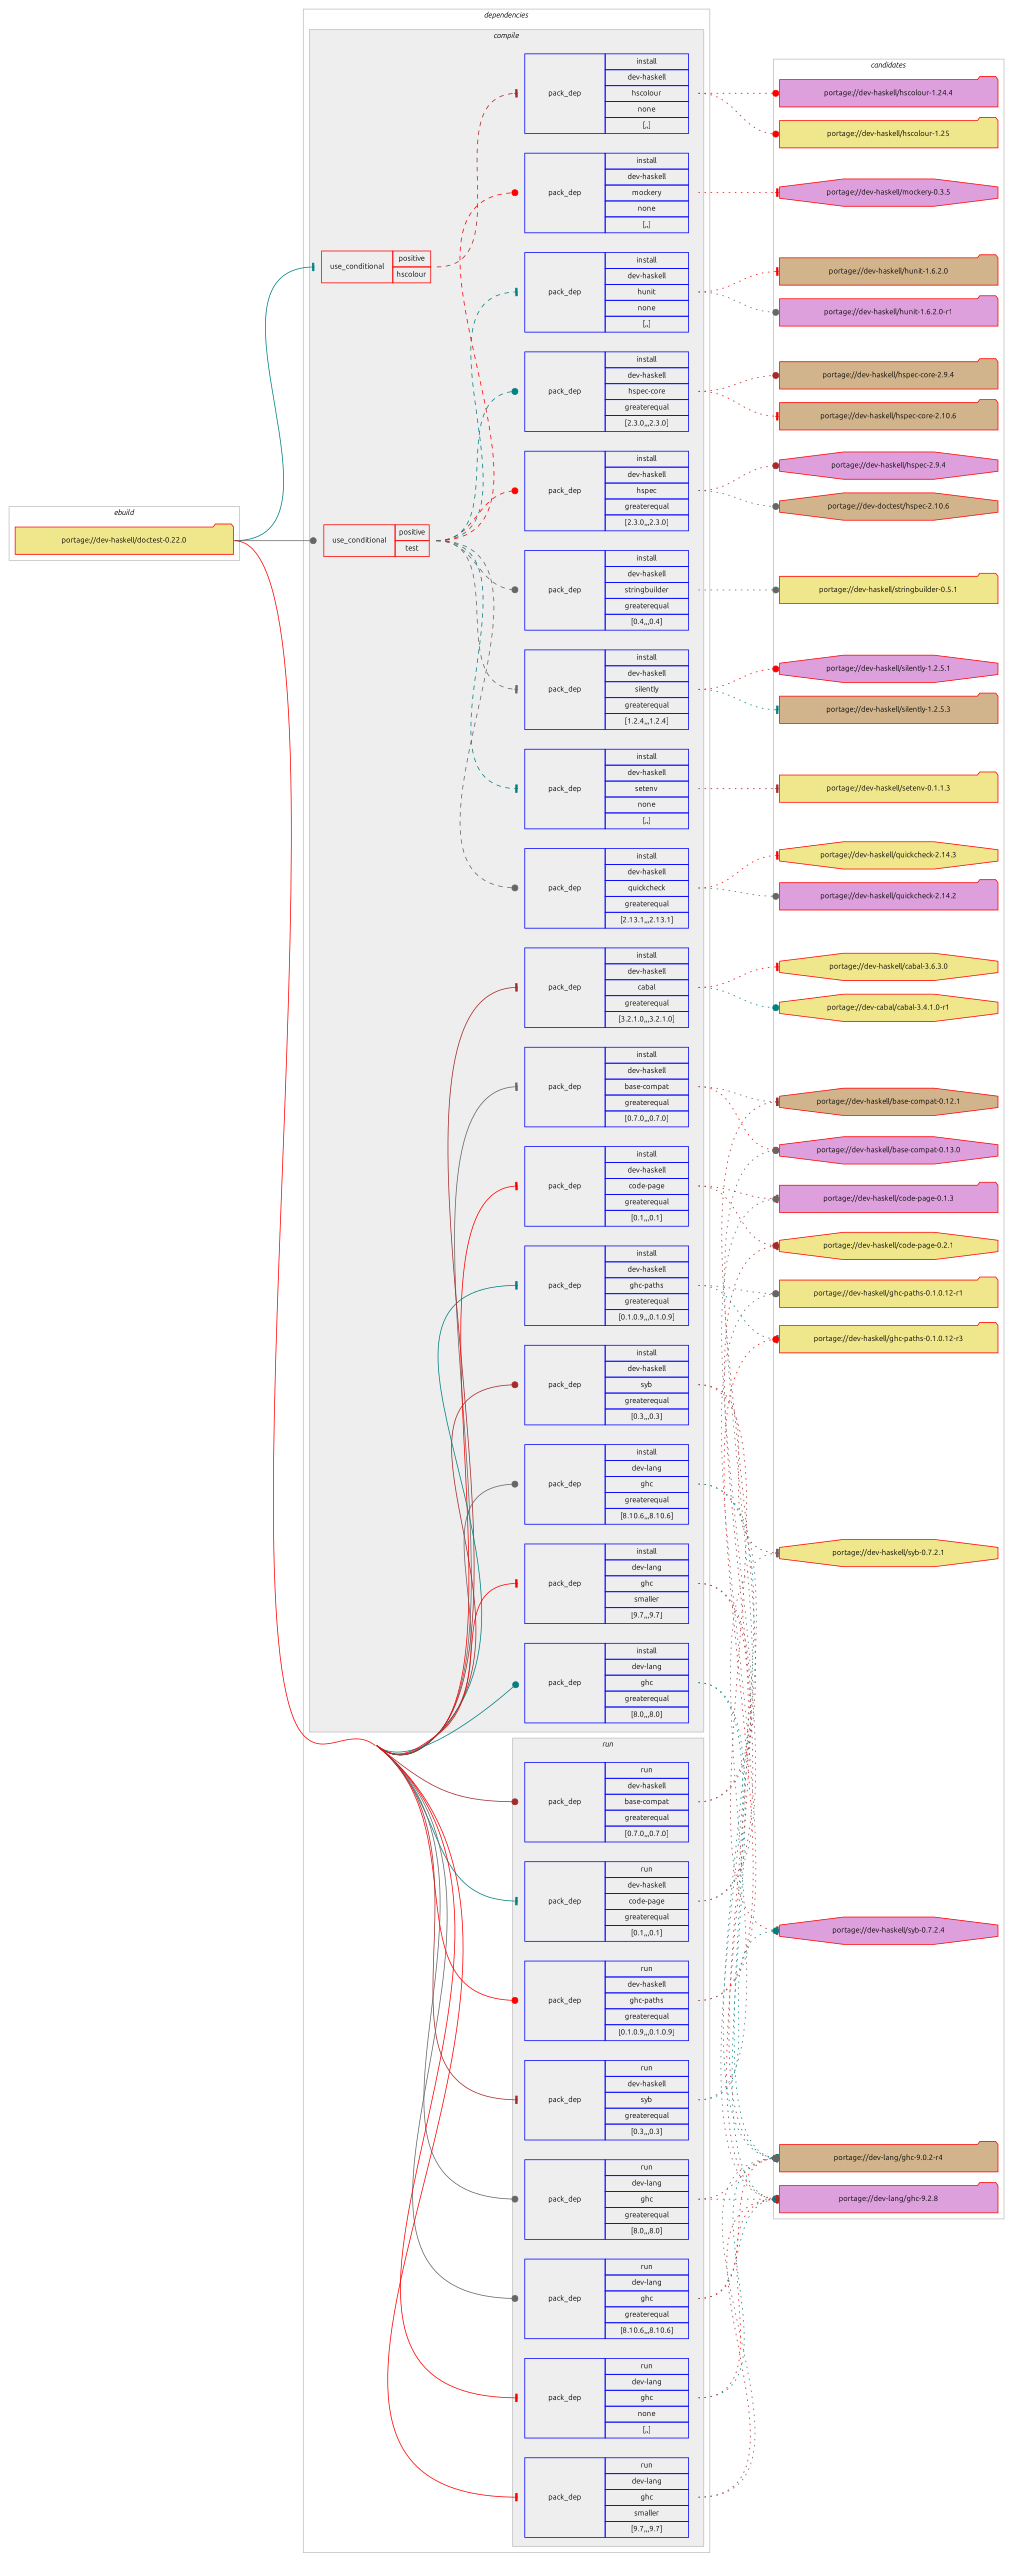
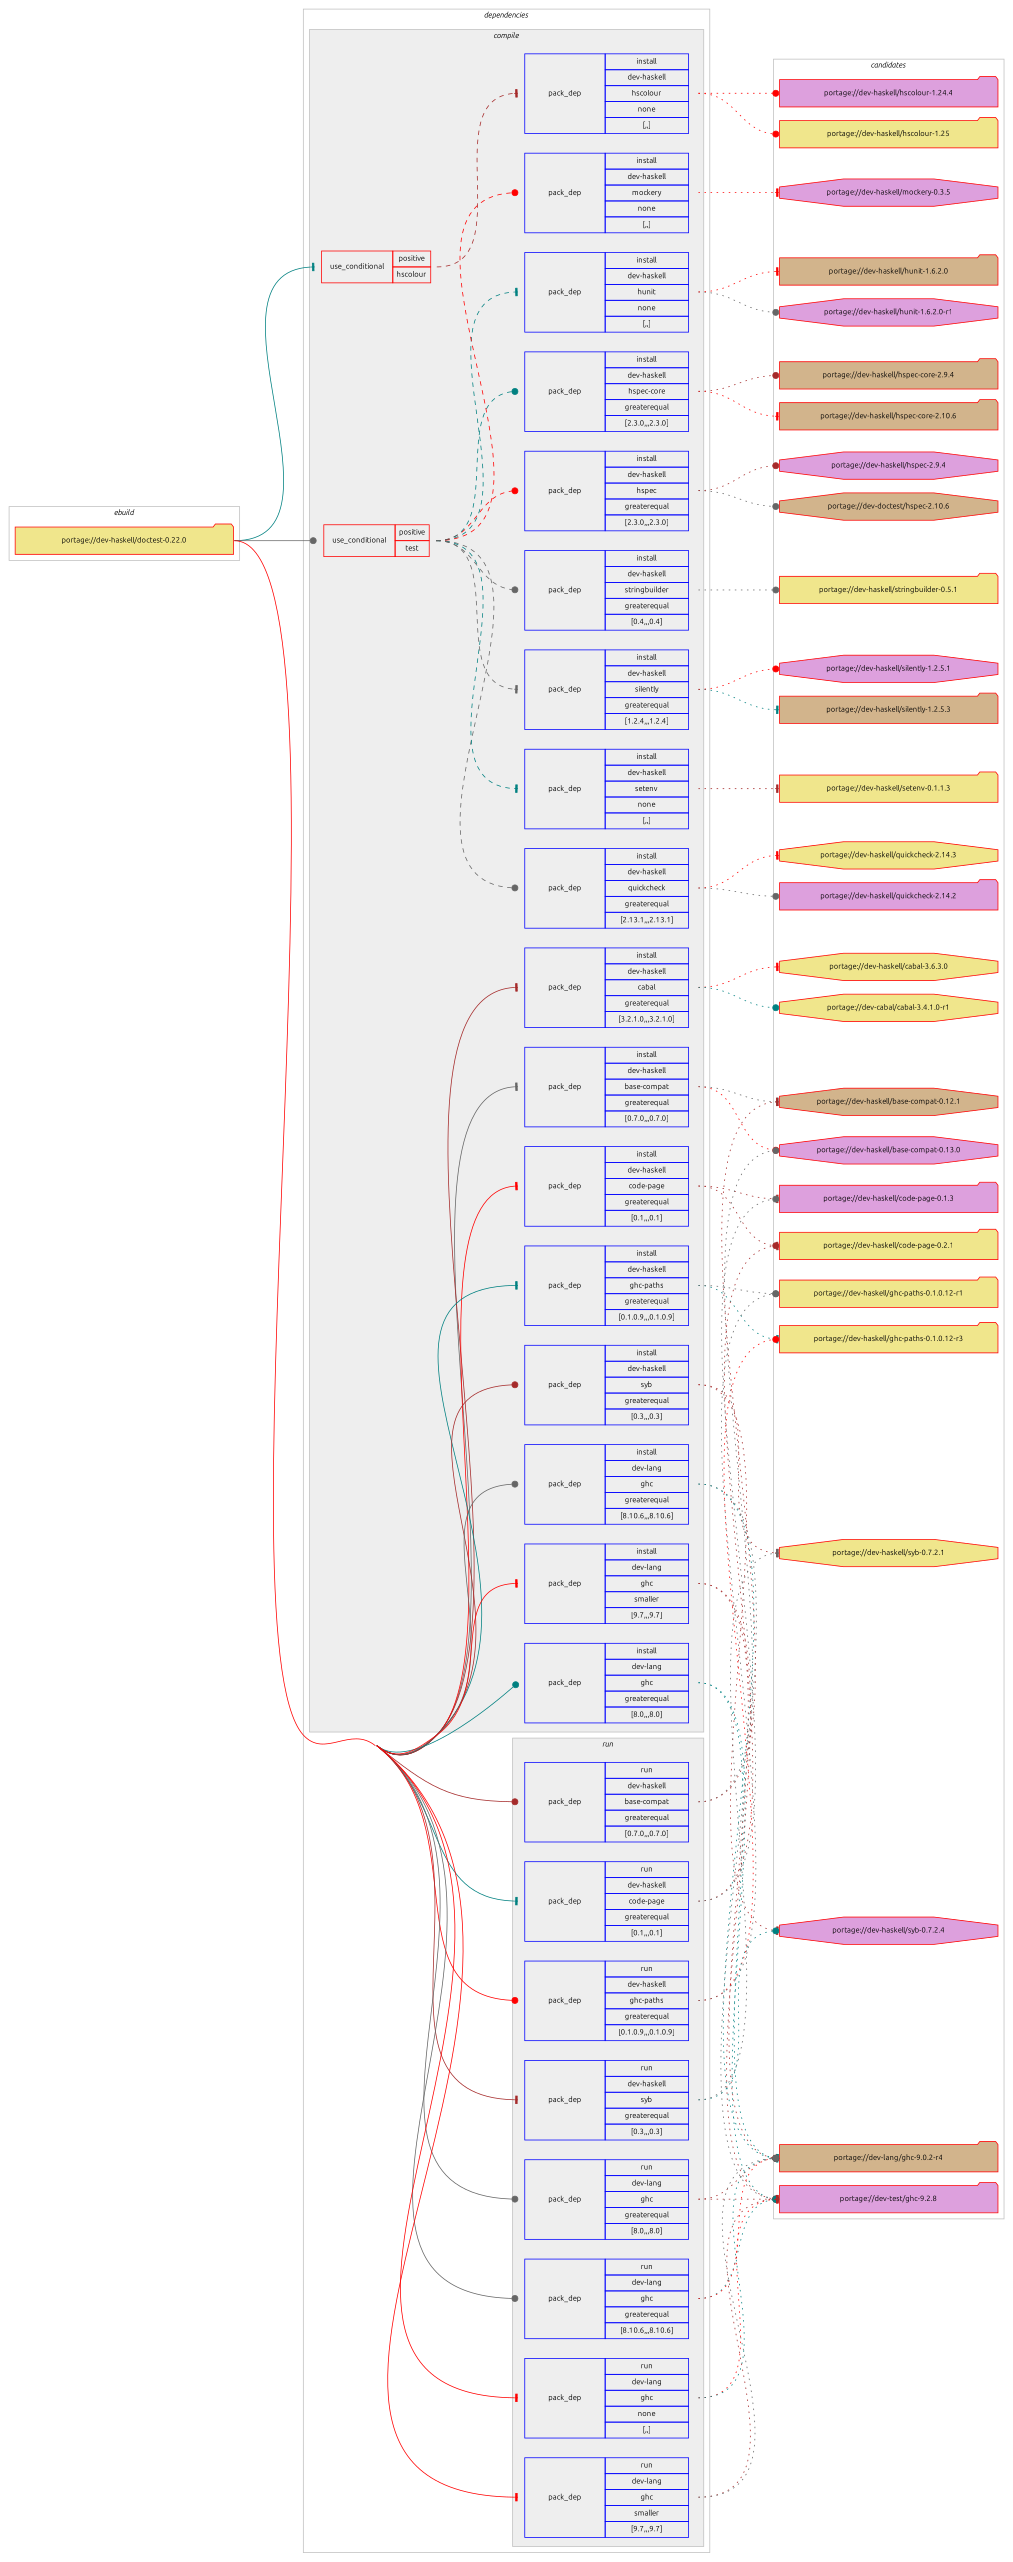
node "portage://dev-haskell/hunit-1.6.2.0-r1": shape folder -> octagon
node "portage://dev-haskell/code-page-0.2.1": shape octagon -> folder
node "portage://dev-lang/ghc-9.2.8": label "portage://dev-lang/ghc-9.2.8" -> "portage://dev-test/ghc-9.2.8"
